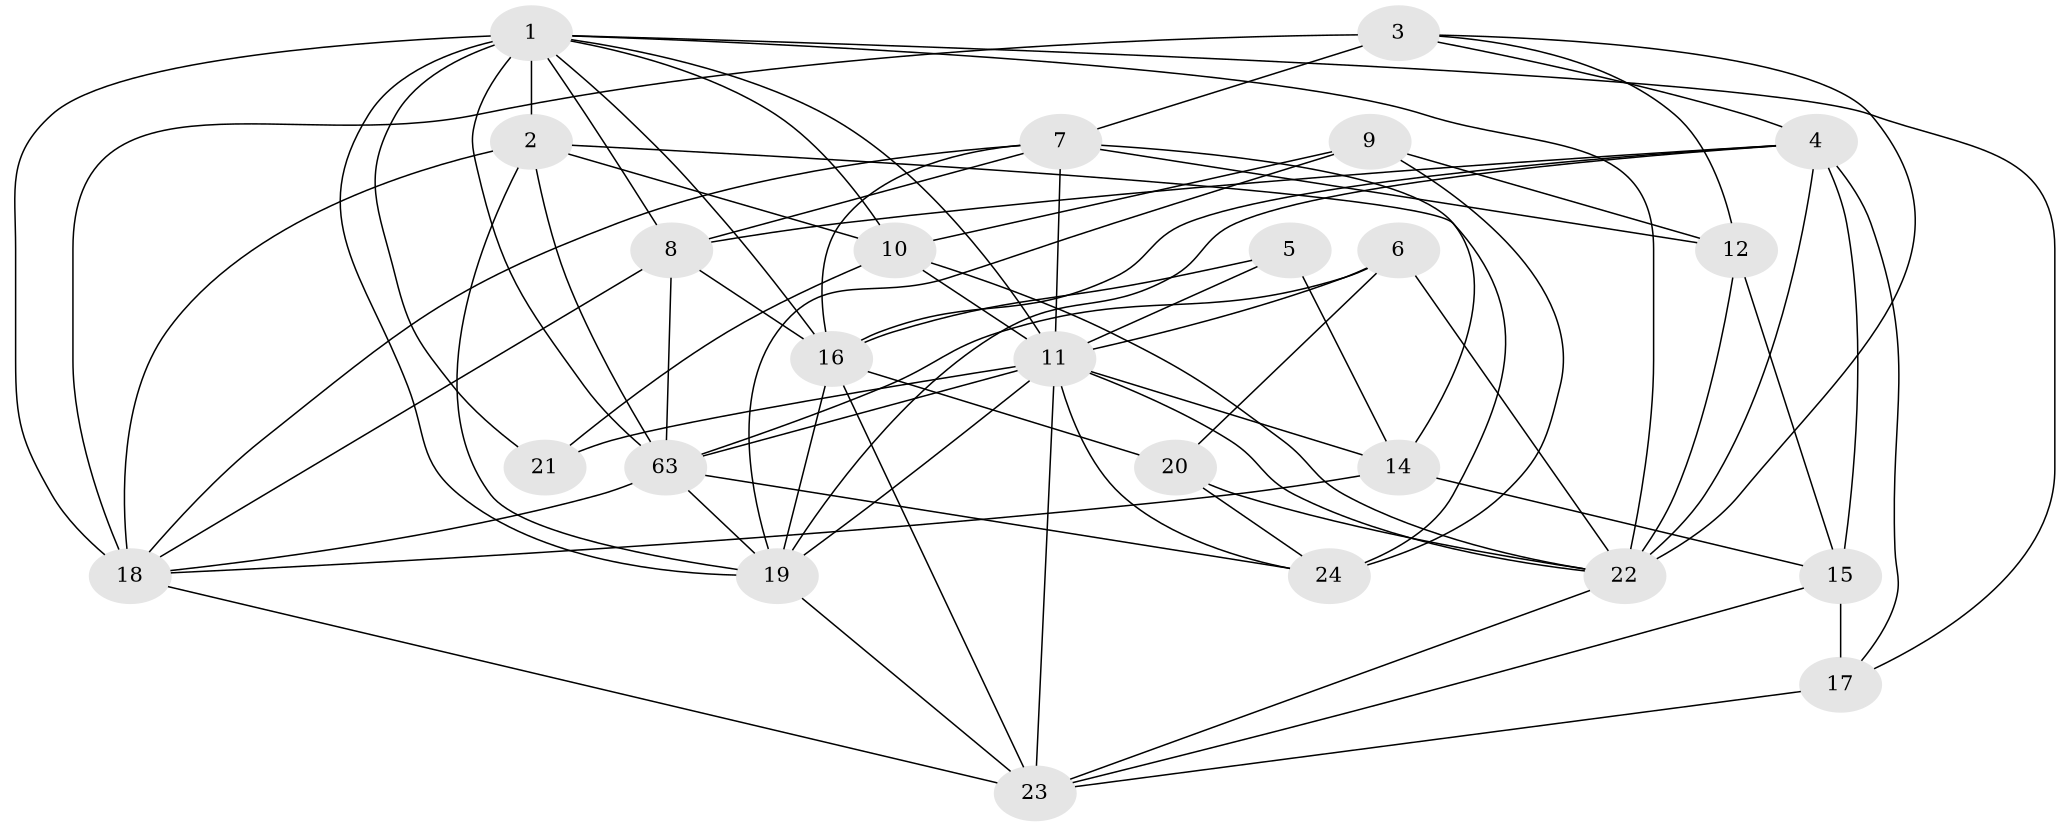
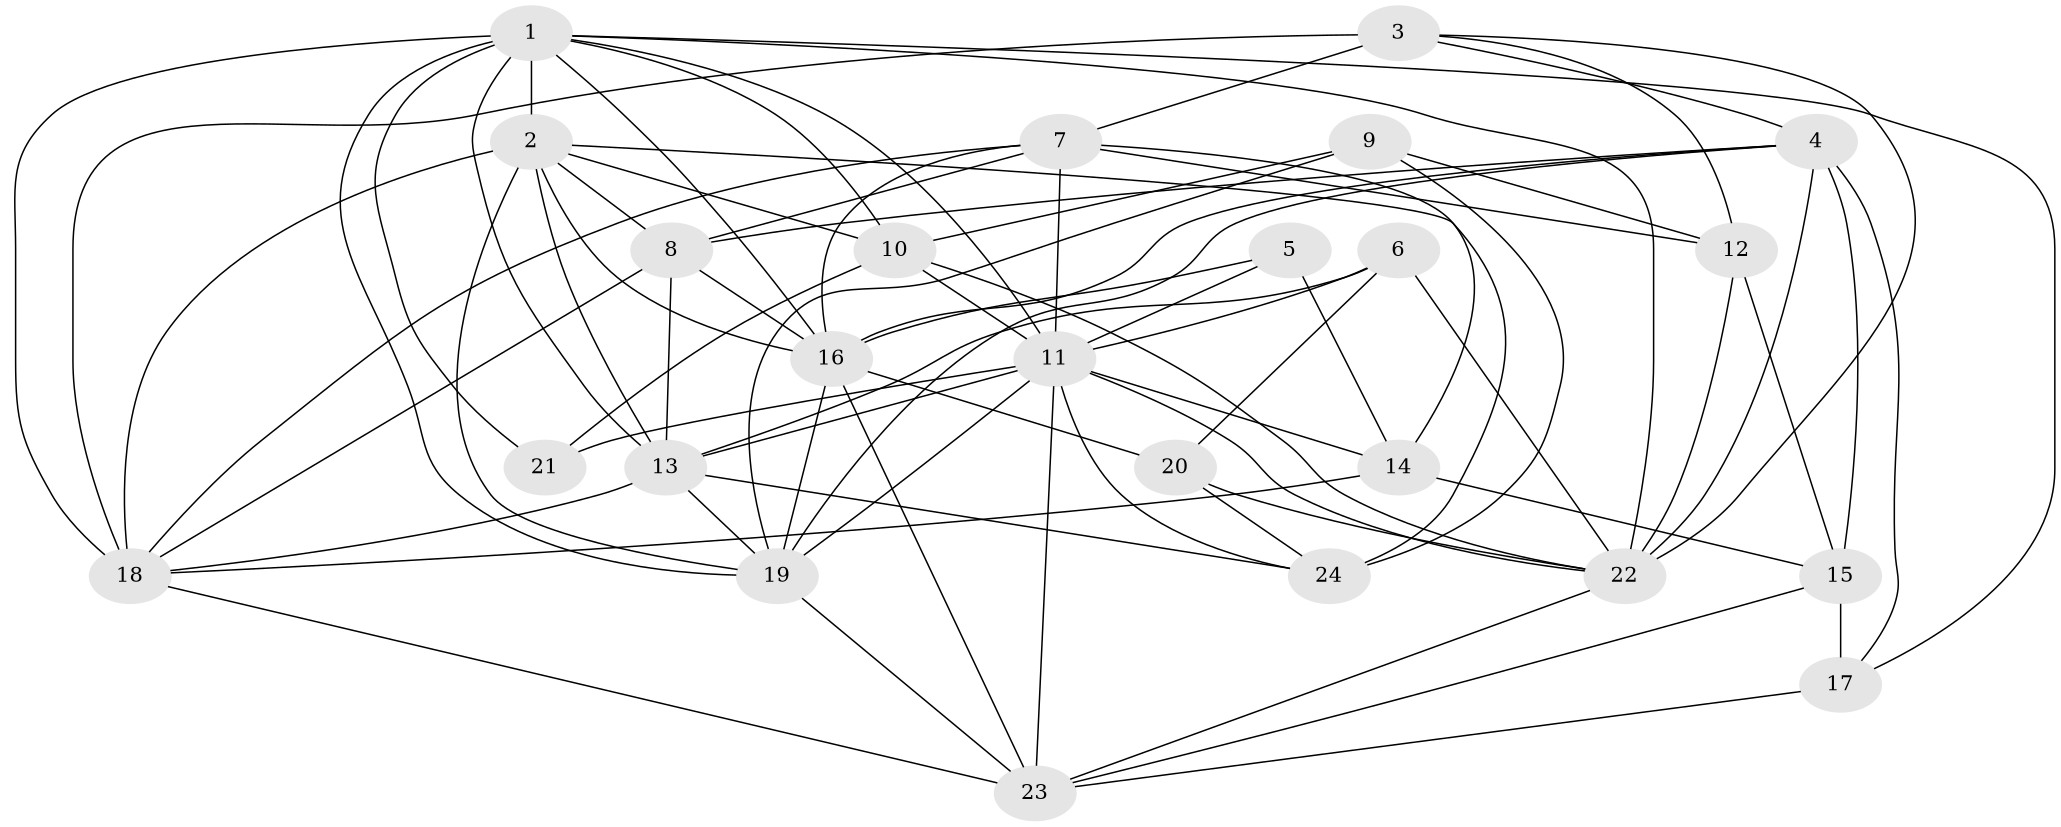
edge "1" -- "8": now "2" -- "8"
edge "2" -- "16": added
node "63": label "63" -> "13"
